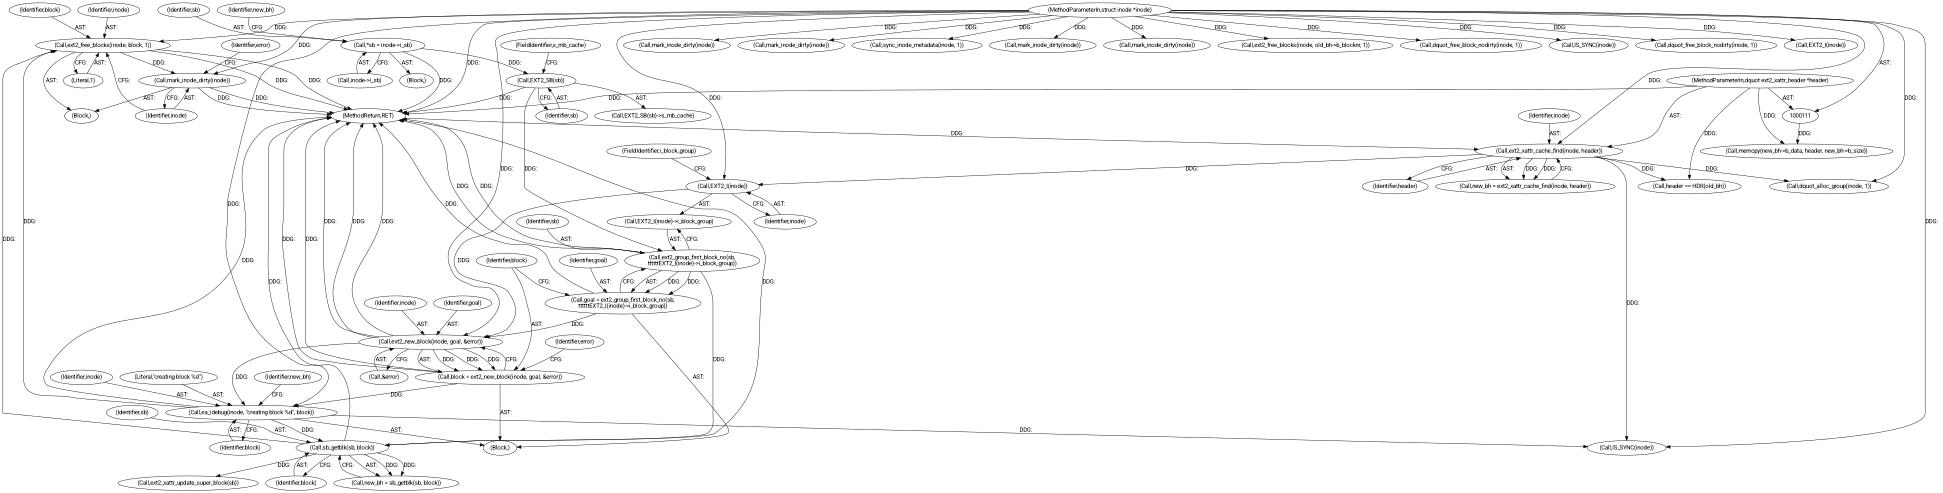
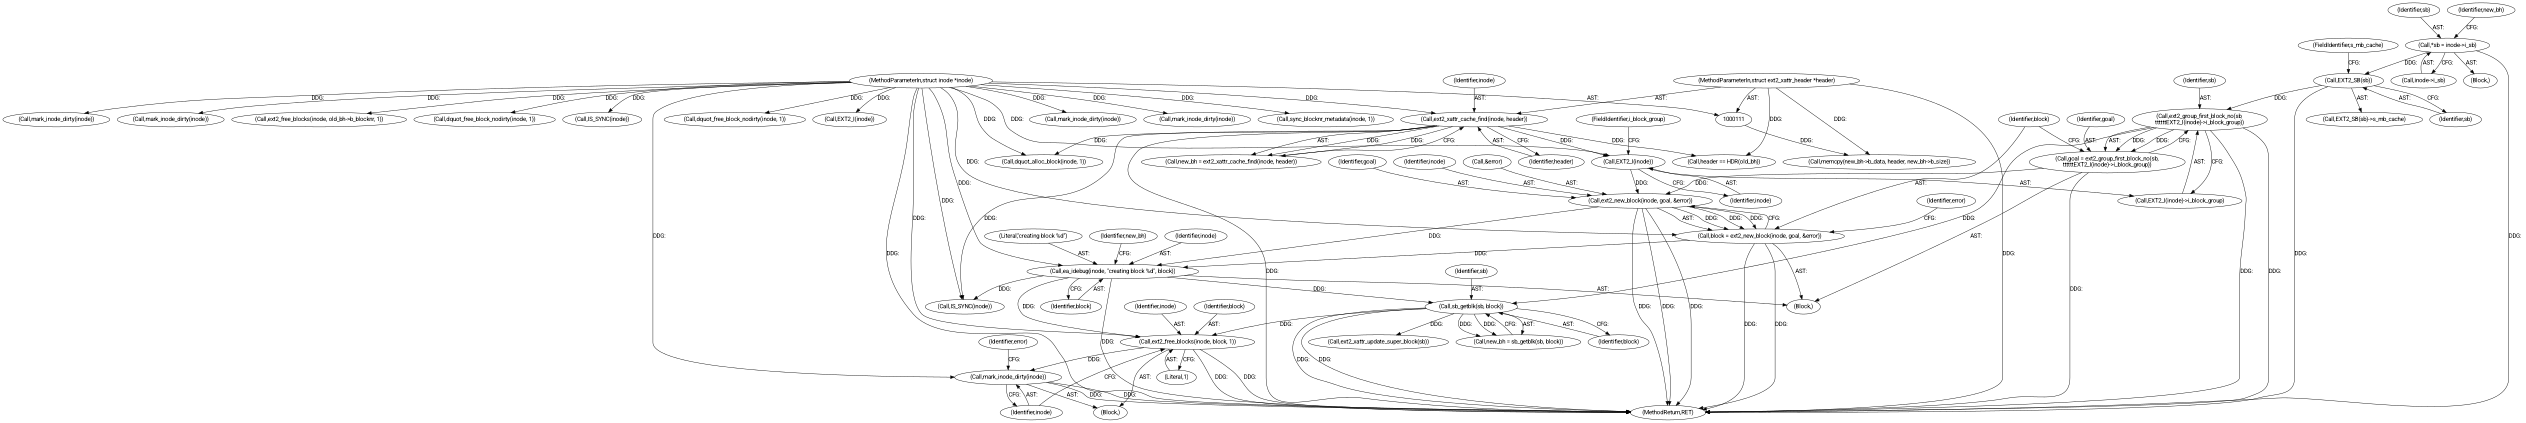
edge "(MethodParameterIn,struct inode *inode)" -> "(Call,ext2_new_block(inode, goal, &error))": now "(MethodParameterIn,struct inode *inode)" -> "(Call,block = ext2_new_block(inode, goal, &error))"
node "(Call,sync_inode_metadata(inode, 1))": label "(Call,sync_inode_metadata(inode, 1))" -> "(Call,sync_blocknr_metadata(inode, 1))"
node "(MethodParameterIn,dquot ext2_xattr_header *header)": label "(MethodParameterIn,dquot ext2_xattr_header *header)" -> "(MethodParameterIn,struct ext2_xattr_header *header)"
edge "(MethodReturn,RET)" -> "(Call,ext2_xattr_cache_find(inode, header))": reversed
node "(Call,dquot_alloc_group(inode, 1))": label "(Call,dquot_alloc_group(inode, 1))" -> "(Call,dquot_alloc_block(inode, 1))"
edge "(Call,ext2_new_block(inode, goal, &error))" -> "(Call,&error)": removed, label "CFG:"
